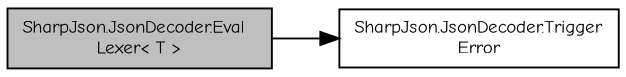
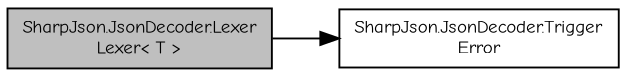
node "SharpJson.JsonDecoder.Eval Lexer< T >": label "SharpJson.JsonDecoder.Eval Lexer< T >" -> "SharpJson.JsonDecoder.Lexer Lexer< T >"
